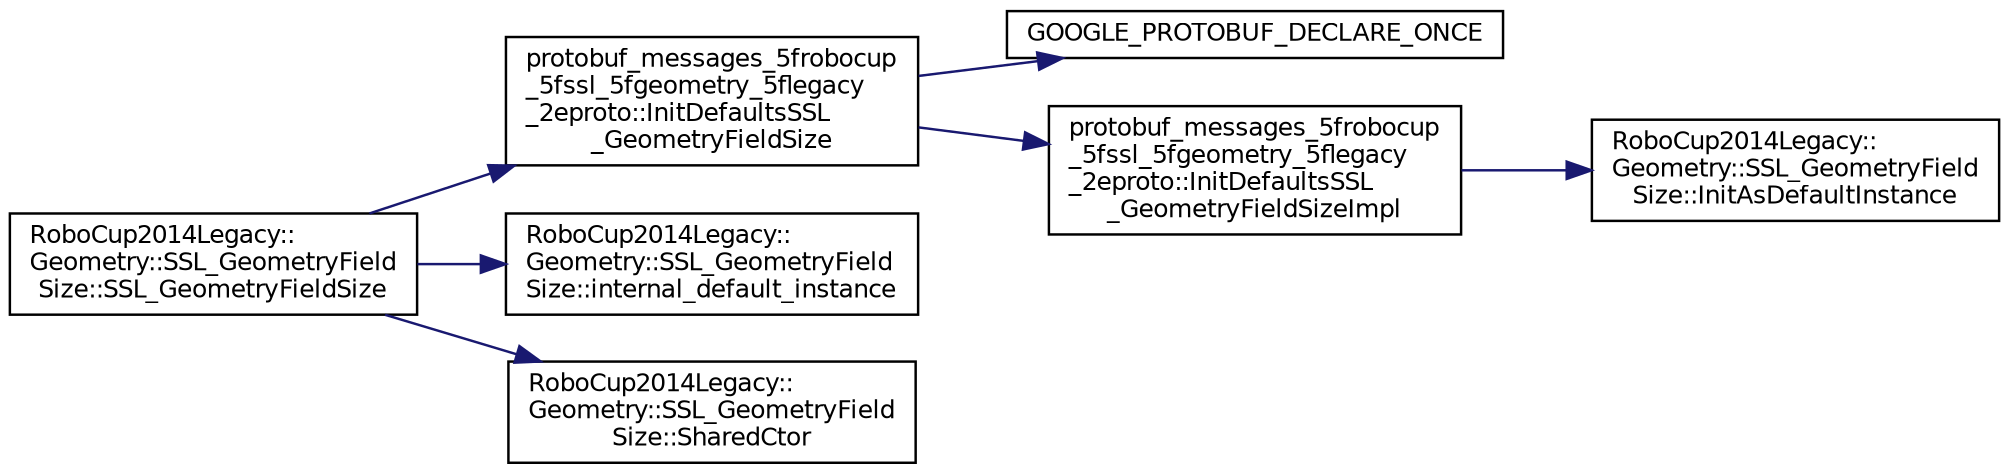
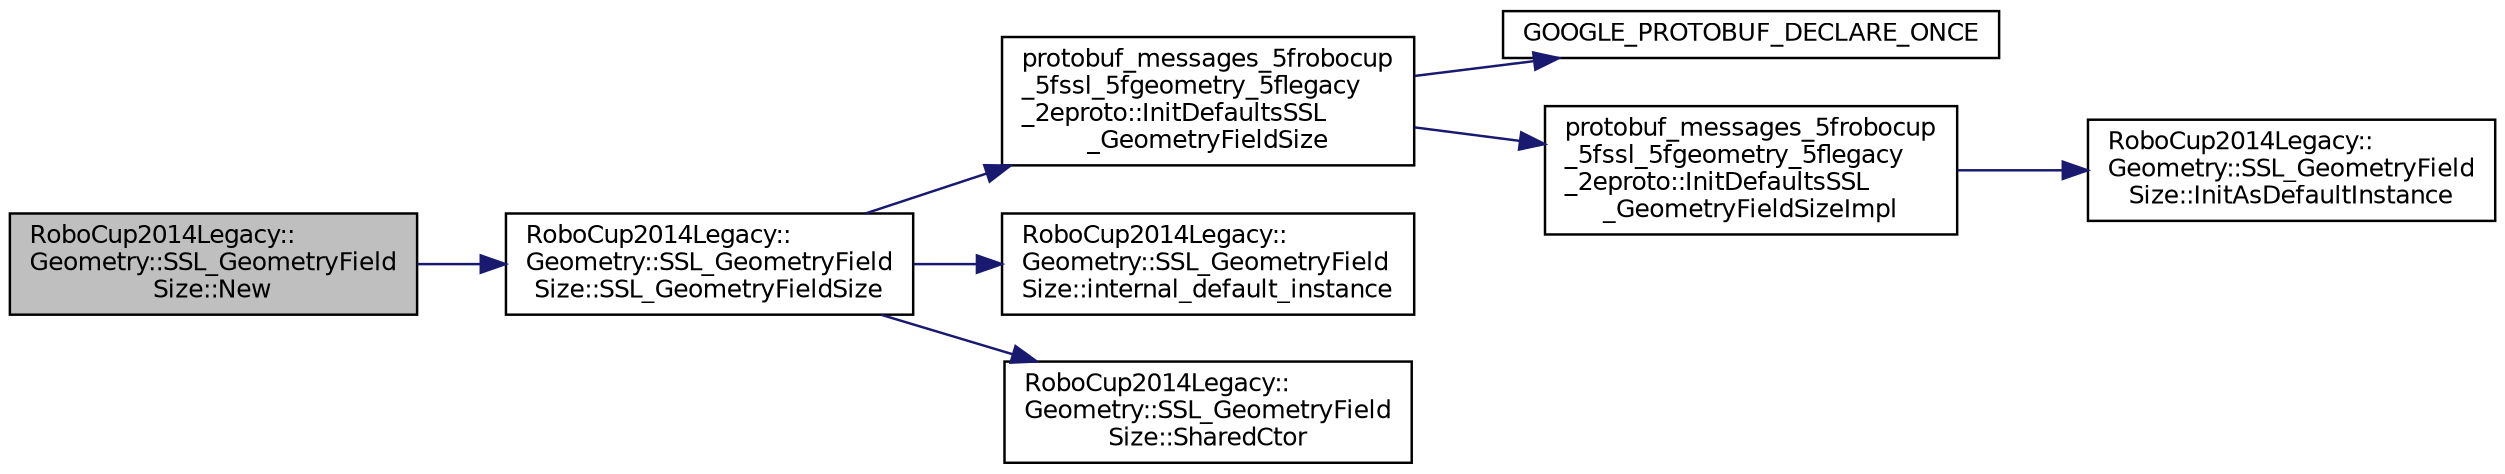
node "RoboCup2014Legacy:: Geometry::SSL_GeometryField Size::New": added
